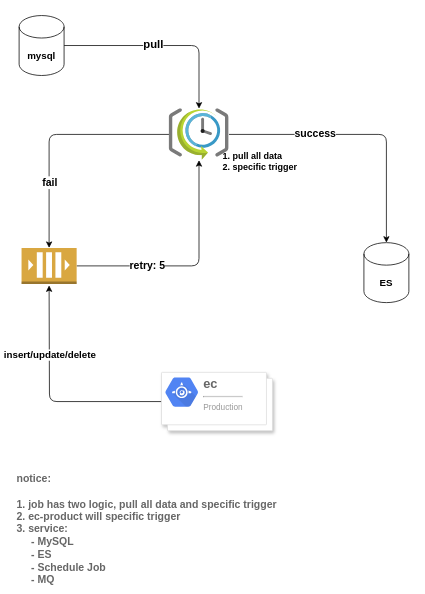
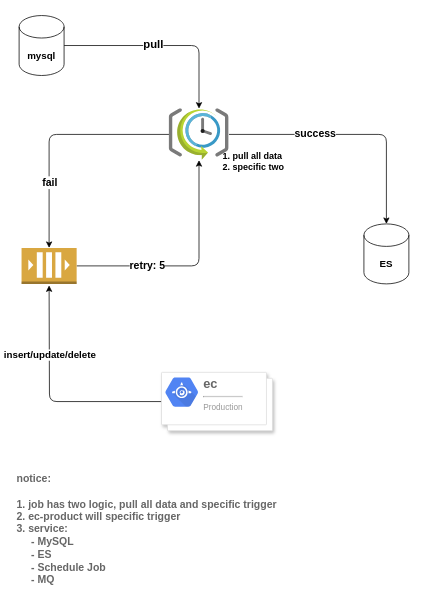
node "1. pull all data 2. specific trigger": label "1. pull all data 2. specific trigger" -> "1. pull all data 2. specific two"
node "ES": moved (387, 273) -> (387, 254)
